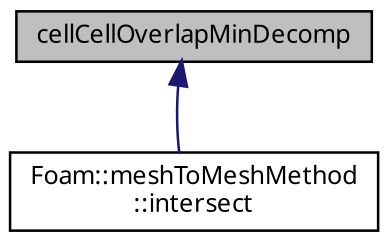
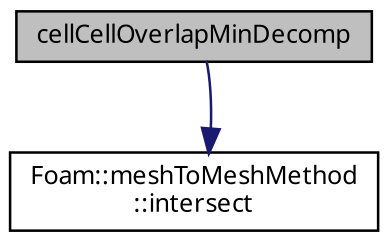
edge "Foam::meshToMeshMethod ::intersect" -> "cellCellOverlapMinDecomp": reversed
